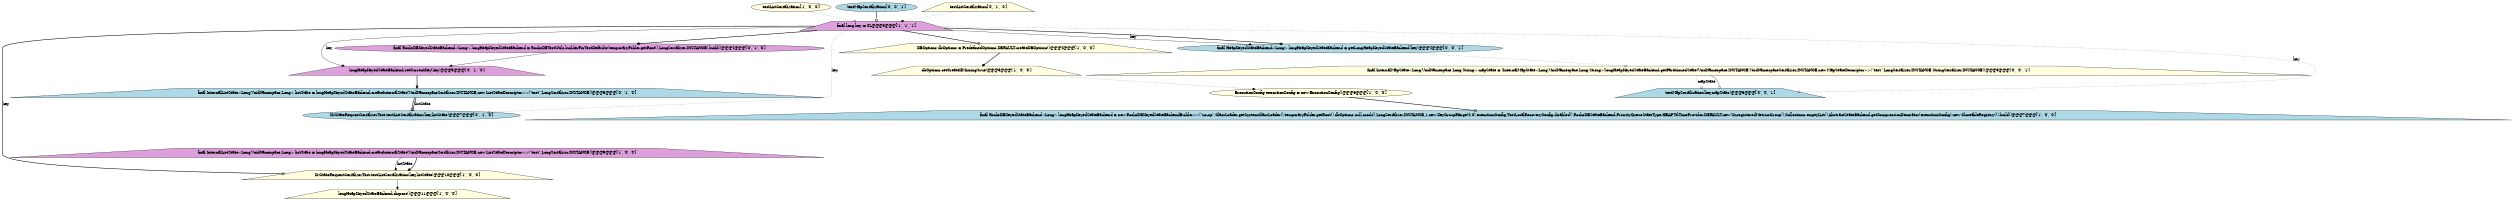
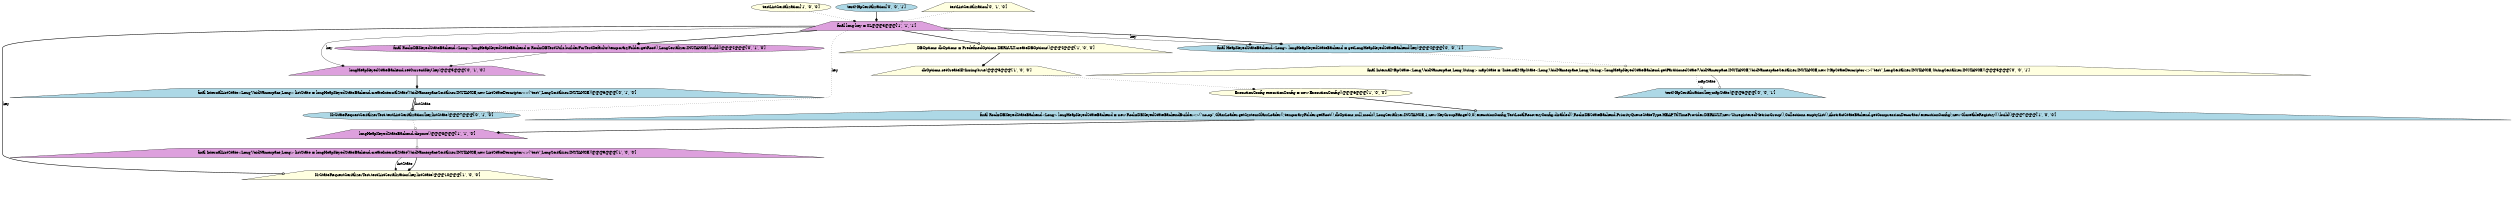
edge "testMapSerialization['0', '0', '1']" -> "final long key = 0L@@@3@@@['1', '1', '1']": arrowhead odot -> diamond
edge "testListSerialization['1', '0', '0']" -> "final long key = 0L@@@3@@@['1', '1', '1']": arrowhead odot -> diamond
edge "testListSerialization['0', '1', '0']" -> "final long key = 0L@@@3@@@['1', '1', '1']": arrowhead diamond -> odot
edge "final long key = 0L@@@3@@@['1', '1', '1']" -> "testMapSerialization(key,mapState)@@@6@@@['0', '0', '1']": removed, label "key"
node "longHeapKeyedStateBackend.dispose()@@@8@@@['1', '1', '0']": added
node "longHeapKeyedStateBackend.dispose()@@@11@@@['1', '0', '0']": removed
